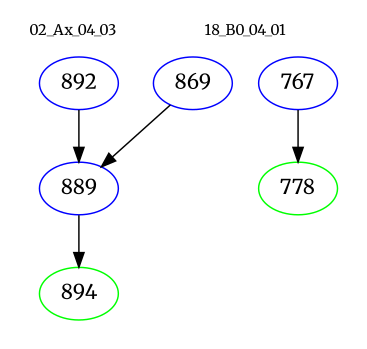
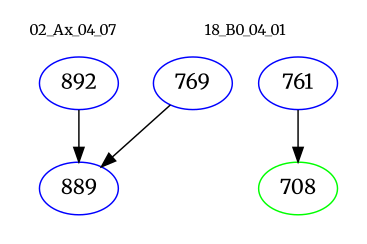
cluster "02_Ax_04_03": label "02_Ax_04_03" -> "02_Ax_04_07"
node "869": label "869" -> "769"
node "767": label "767" -> "761"
node "778": label "778" -> "708"
node "894": removed
